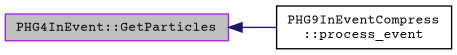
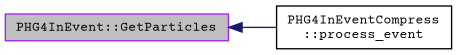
node "PHG9InEventCompress ::process_event": label "PHG9InEventCompress ::process_event" -> "PHG4InEventCompress ::process_event"
